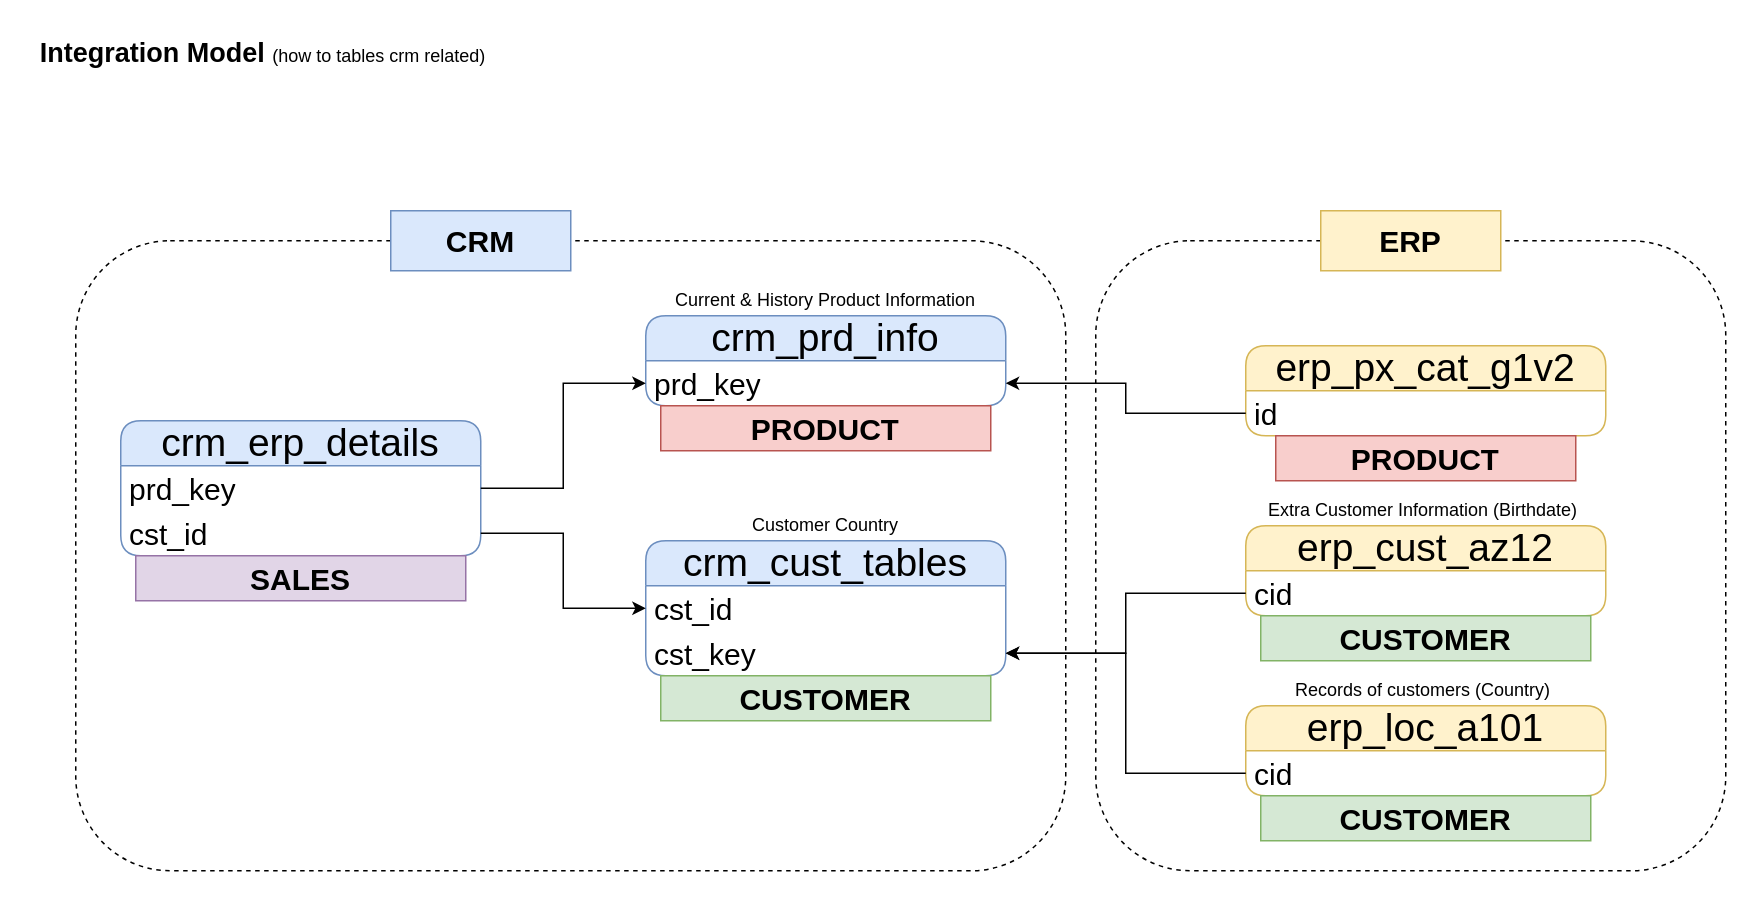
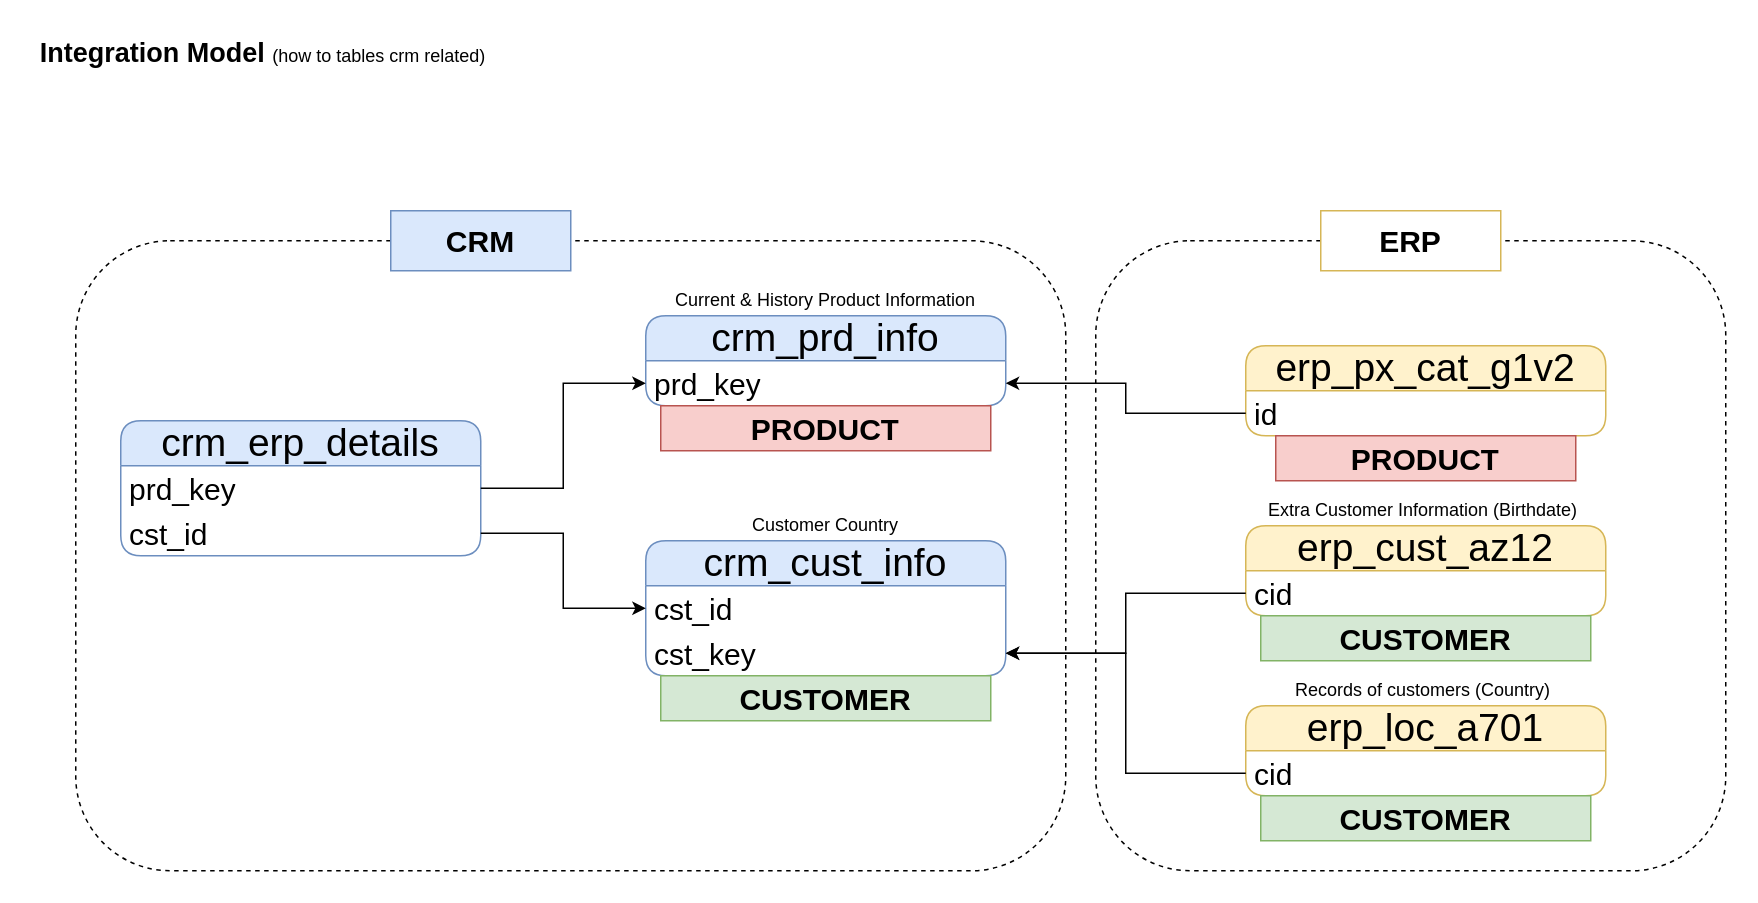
node "ERP": fillcolor #fff2cc -> #ffffff
node "crm_cust_tables": label "crm_cust_tables" -> "crm_cust_info"
node "SALES": removed
node "erp_loc_a101": label "erp_loc_a101" -> "erp_loc_a701"
